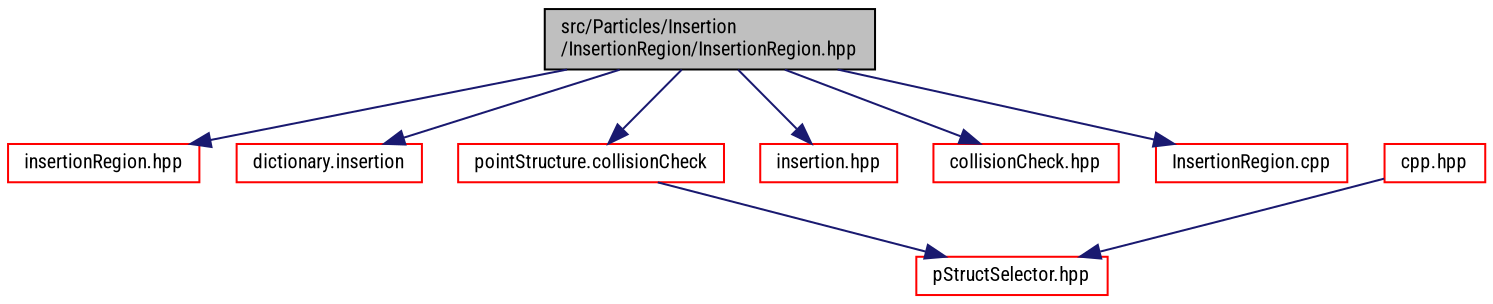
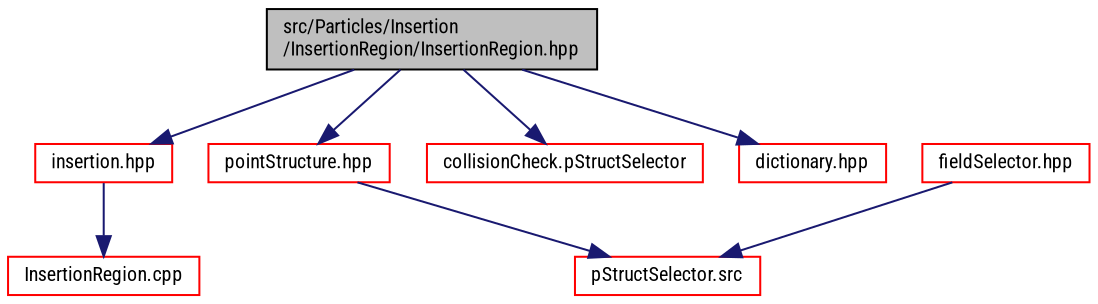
edge "src/Particles/Insertion /InsertionRegion/InsertionRegion.hpp" -> "InsertionRegion.cpp": now "insertion.hpp" -> "InsertionRegion.cpp"
node "insertionRegion.hpp": removed
node "dictionary.insertion": label "dictionary.insertion" -> "dictionary.hpp"
node "pointStructure.collisionCheck": label "pointStructure.collisionCheck" -> "pointStructure.hpp"
node "collisionCheck.hpp": label "collisionCheck.hpp" -> "collisionCheck.pStructSelector"
node "cpp.hpp": label "cpp.hpp" -> "fieldSelector.hpp"
node "pStructSelector.hpp": label "pStructSelector.hpp" -> "pStructSelector.src"
